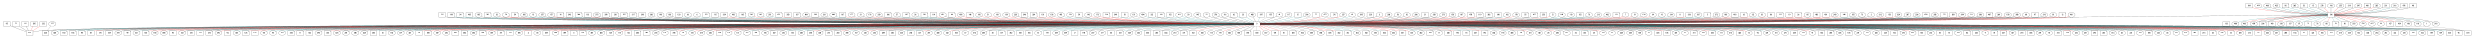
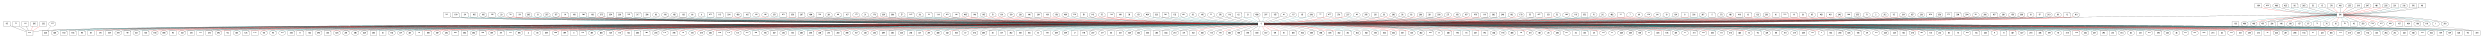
node "88": added
